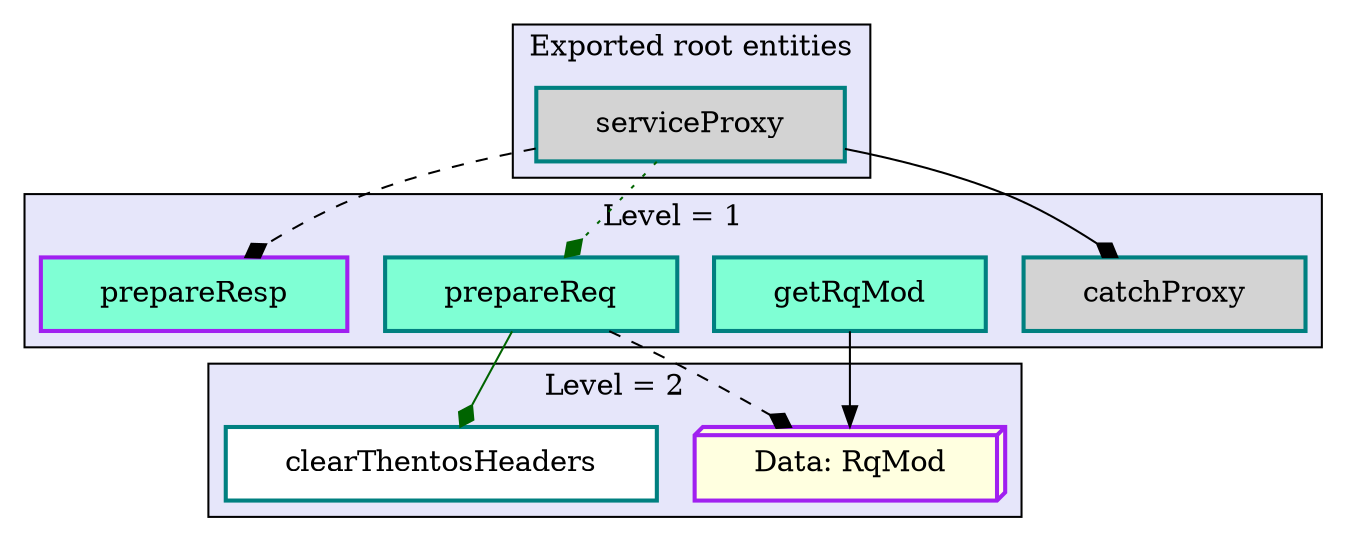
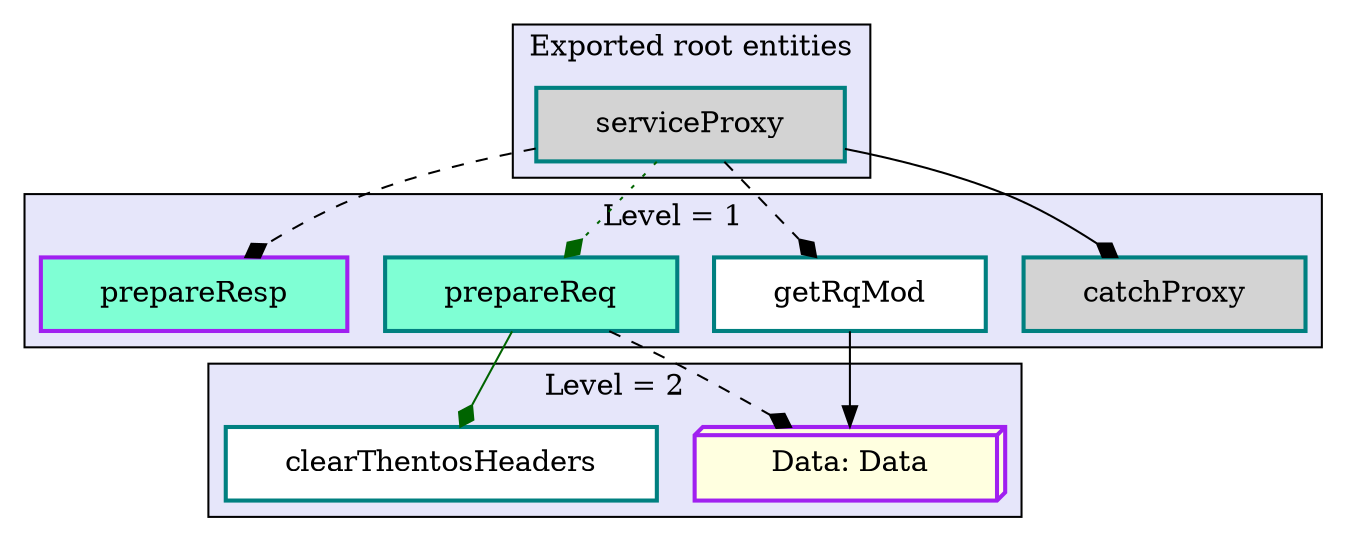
edge "serviceProxy" -> "getRqMod": added
node "getRqMod": fillcolor aquamarine -> white
node "Data: RqMod": label "Data: RqMod" -> "Data: Data"
